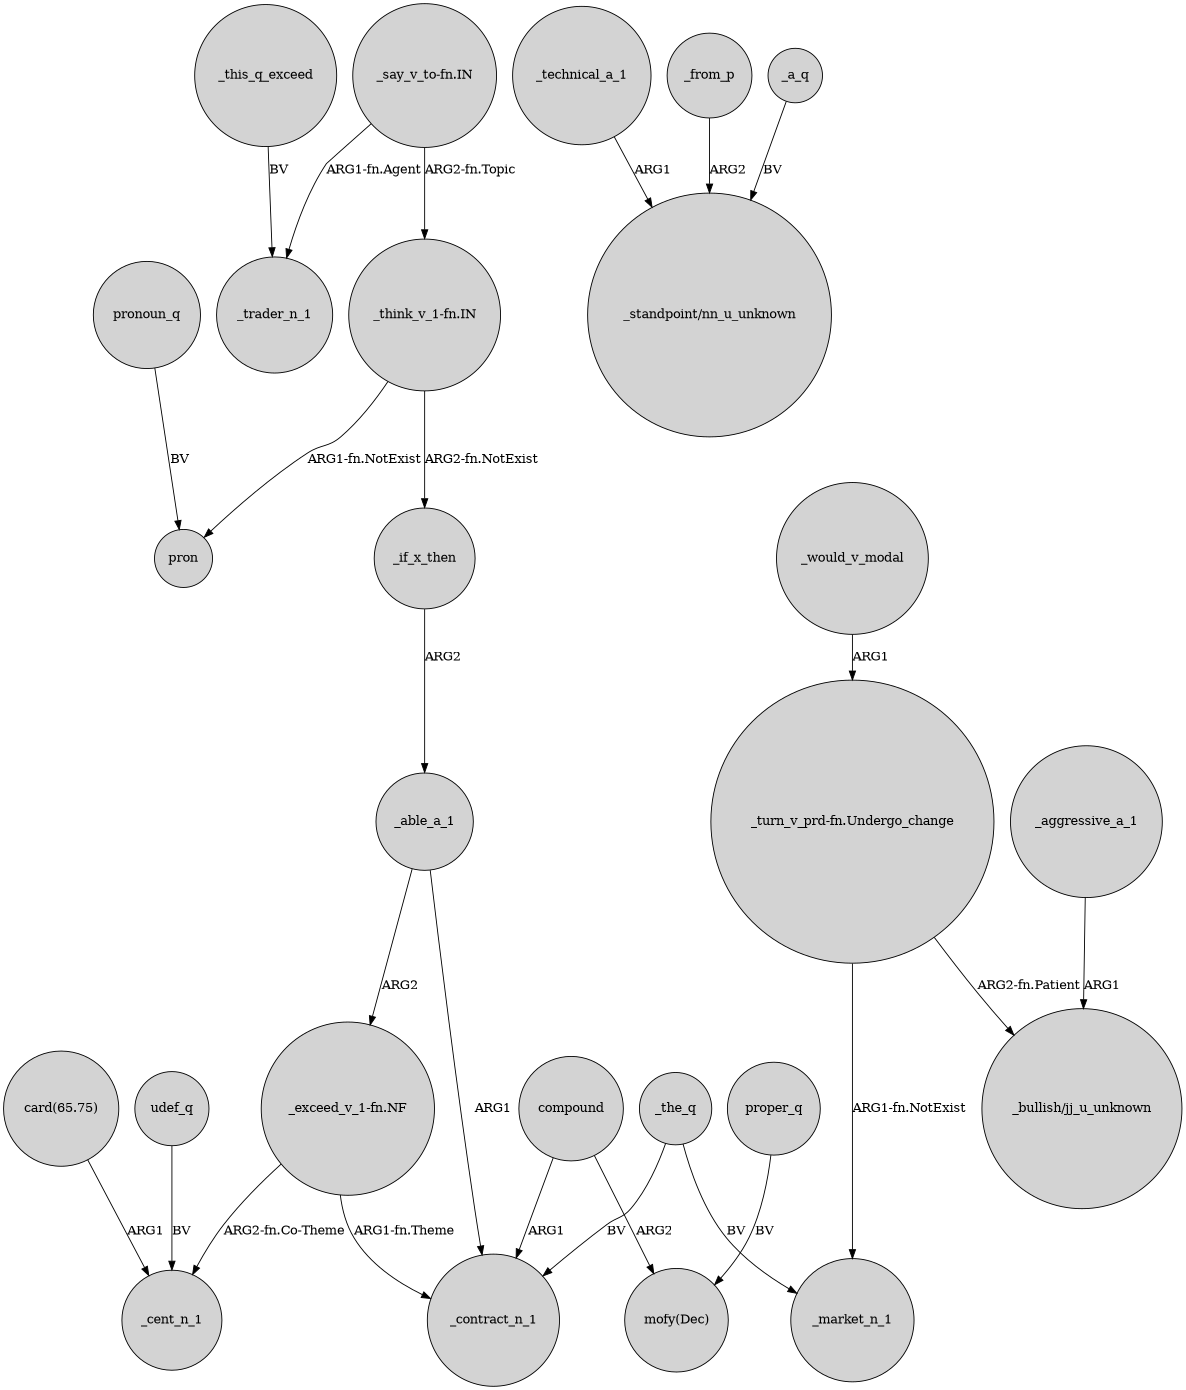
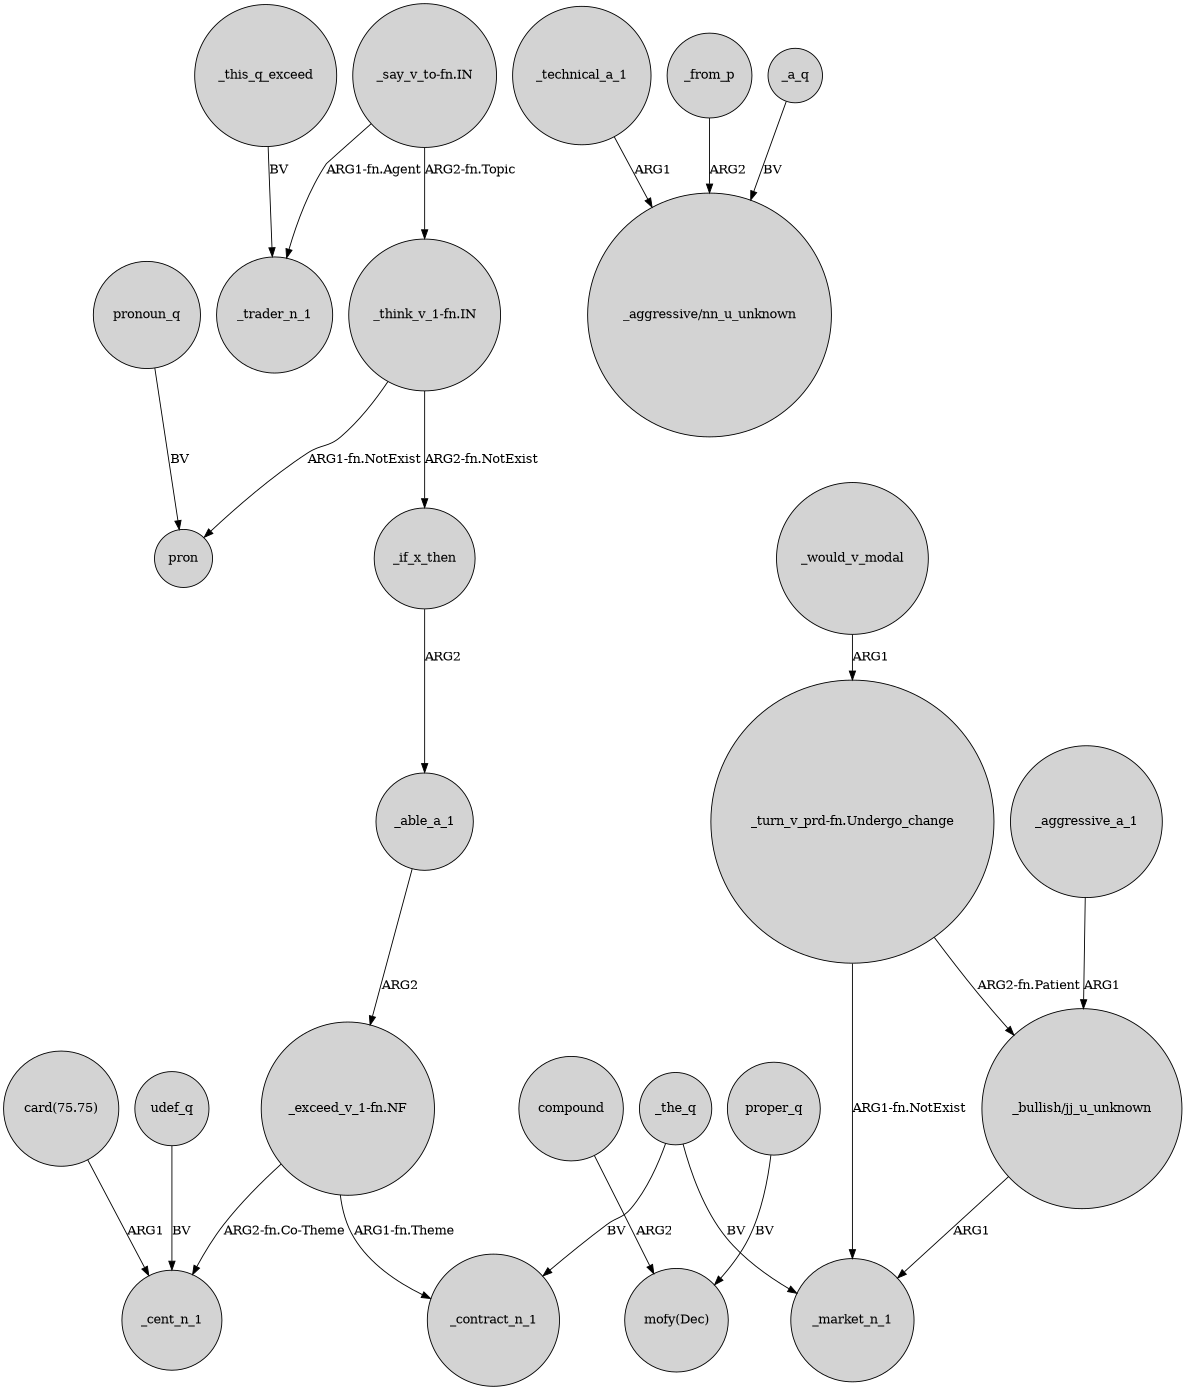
node "_standpoint/nn_u_unknown": label "_standpoint/nn_u_unknown" -> "_aggressive/nn_u_unknown"
edge "_able_a_1" -> "_contract_n_1": removed, label "ARG1"
node "card(65.75)": label "card(65.75)" -> "card(75.75)"
edge "compound" -> "_contract_n_1": removed, label "ARG1"
edge "_bullish/jj_u_unknown" -> "_market_n_1": added, label "ARG1"
